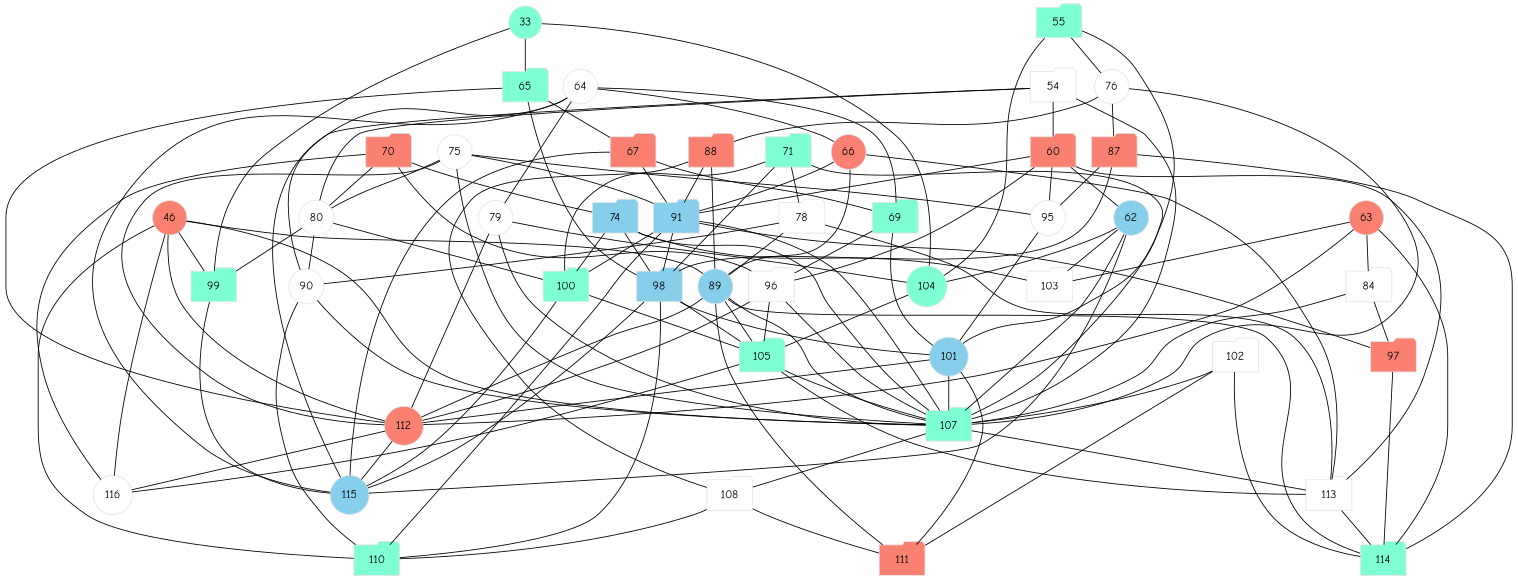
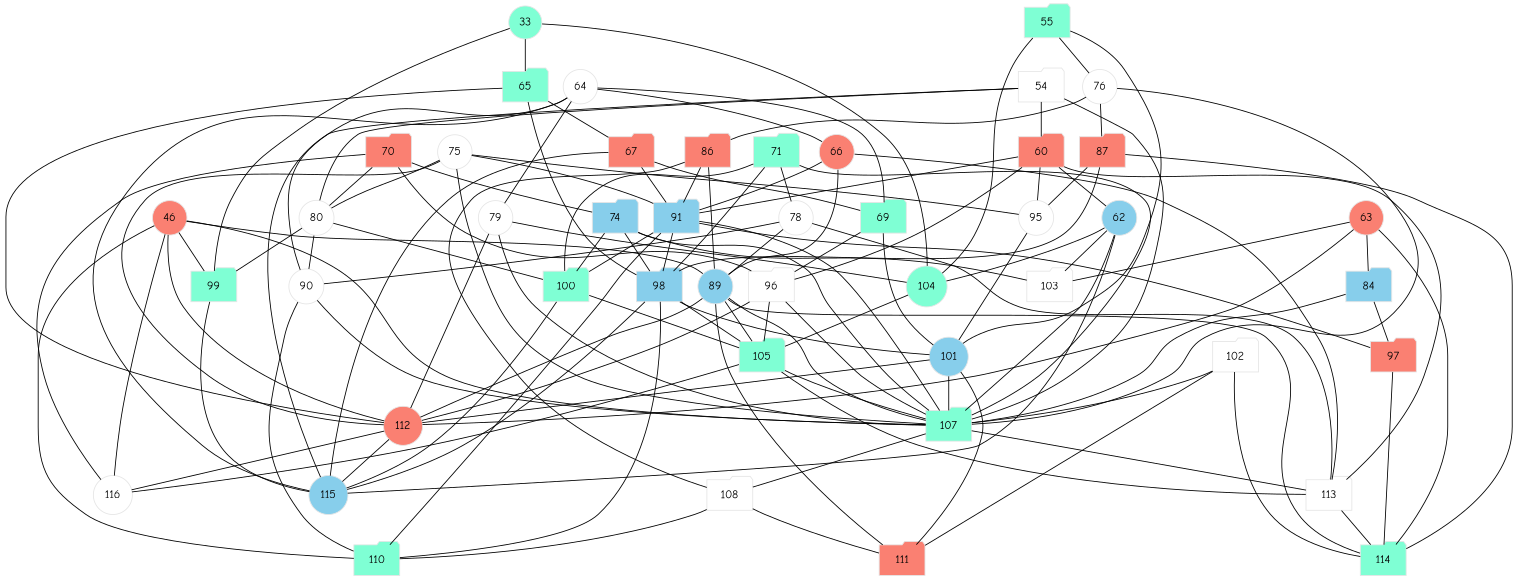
node "88": label "88" -> "86"
node "78": shape folder -> circle
node "84": fillcolor white -> skyblue
